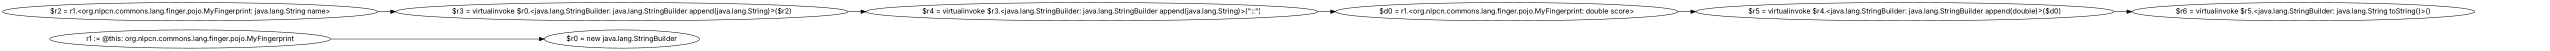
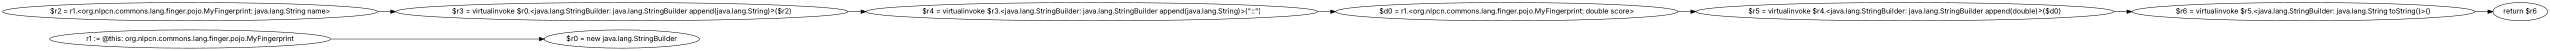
node "return $r6": added
